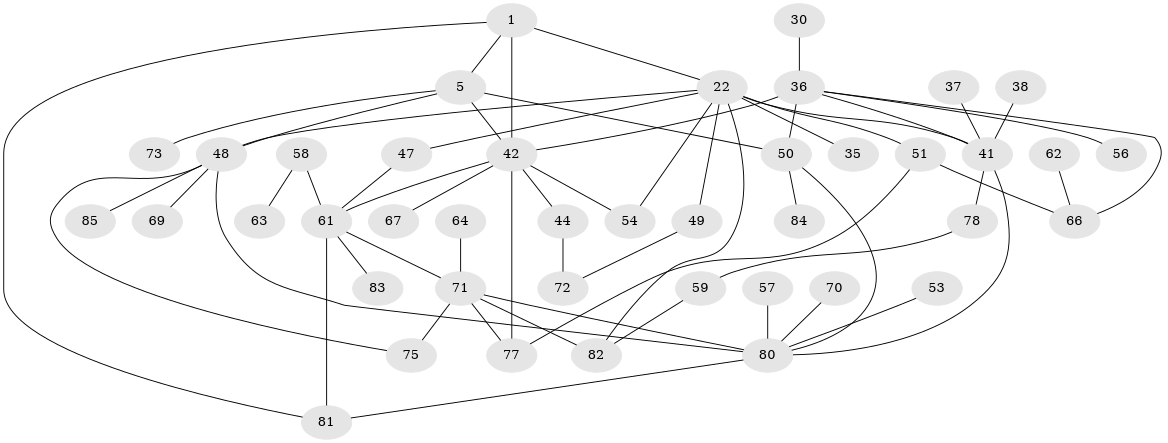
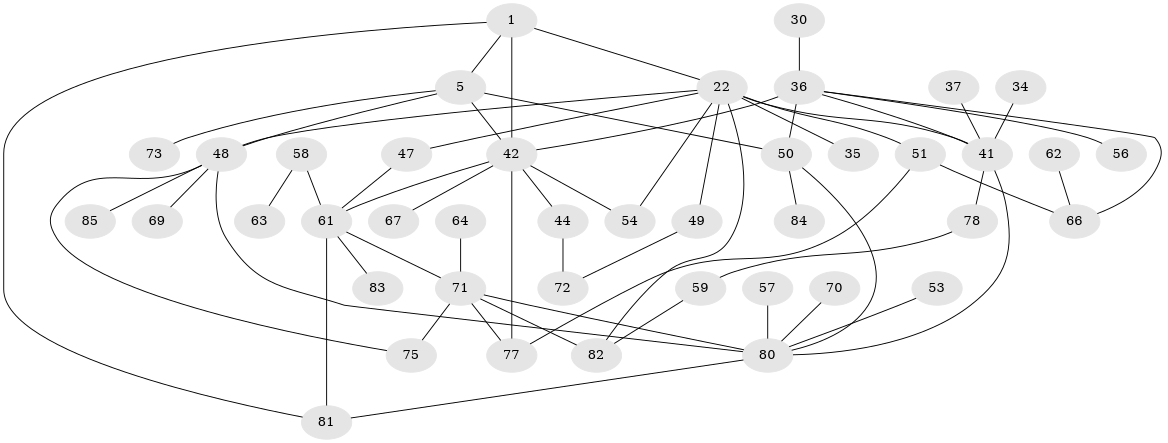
node "38": label "38" -> "34"
